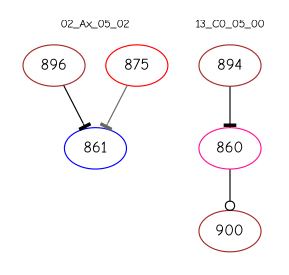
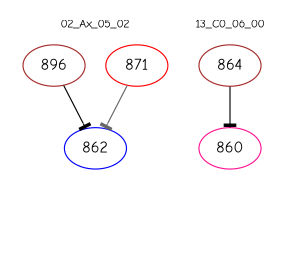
cluster "13_C0_05_00": label "13_C0_05_00" -> "13_C0_06_00"
node "875": label "875" -> "871"
node "894": label "894" -> "864"
node "861": label "861" -> "862"
node "900": removed
